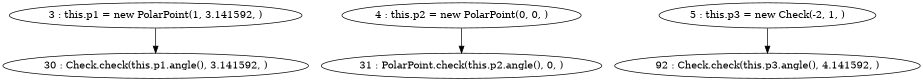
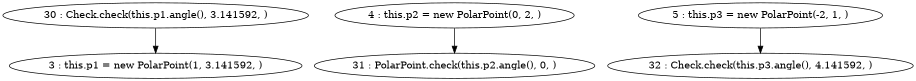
node "4 : this.p2 = new PolarPoint(0, 0, )": label "4 : this.p2 = new PolarPoint(0, 0, )" -> "4 : this.p2 = new PolarPoint(0, 2, )"
node "5 : this.p3 = new Check(-2, 1, )": label "5 : this.p3 = new Check(-2, 1, )" -> "5 : this.p3 = new PolarPoint(-2, 1, )"
edge "3 : this.p1 = new PolarPoint(1, 3.141592, )" -> "30 : Check.check(this.p1.angle(), 3.141592, )": reversed
node "92 : Check.check(this.p3.angle(), 4.141592, )": label "92 : Check.check(this.p3.angle(), 4.141592, )" -> "32 : Check.check(this.p3.angle(), 4.141592, )"
